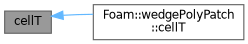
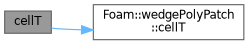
edge "Foam::wedgePolyPatch ::cellT" -> "cellT": reversed
